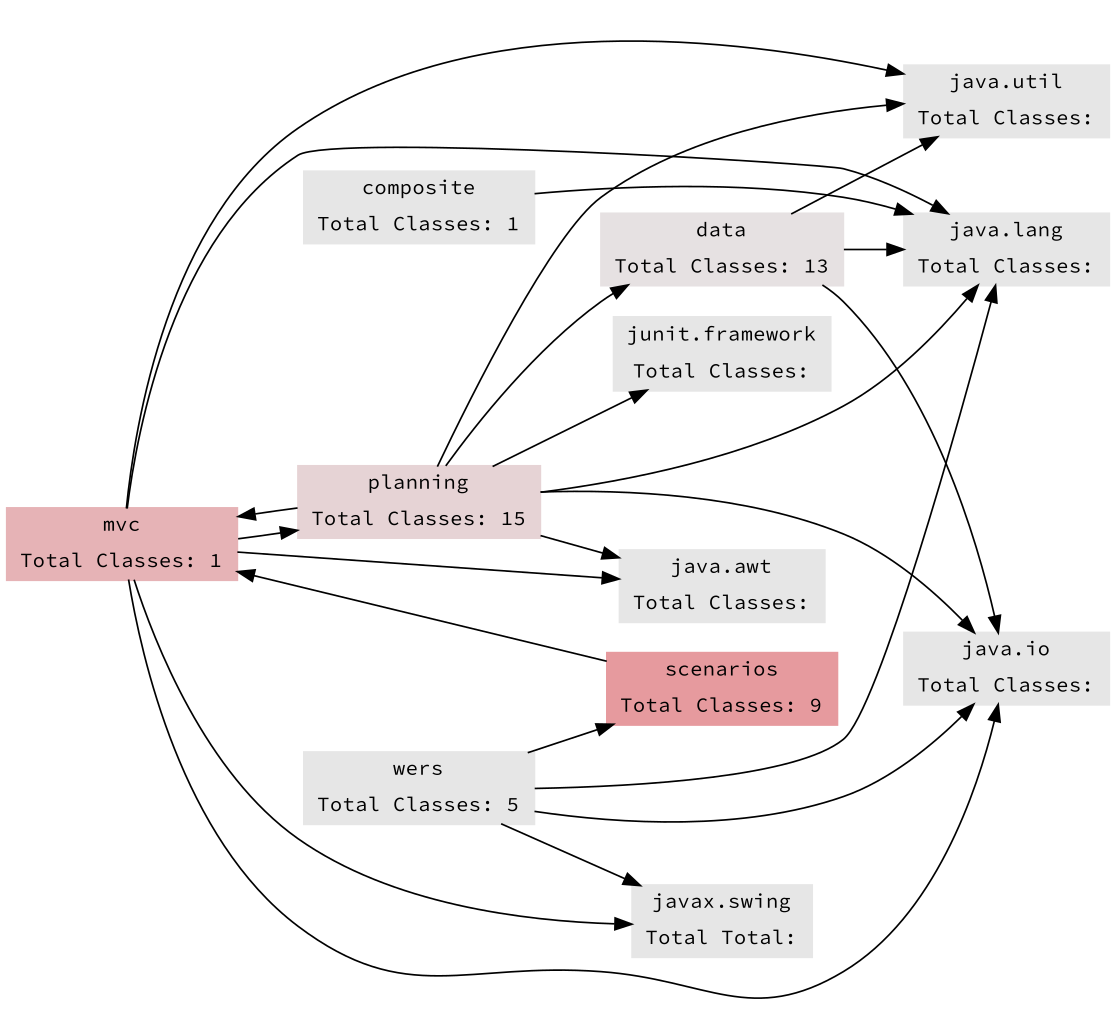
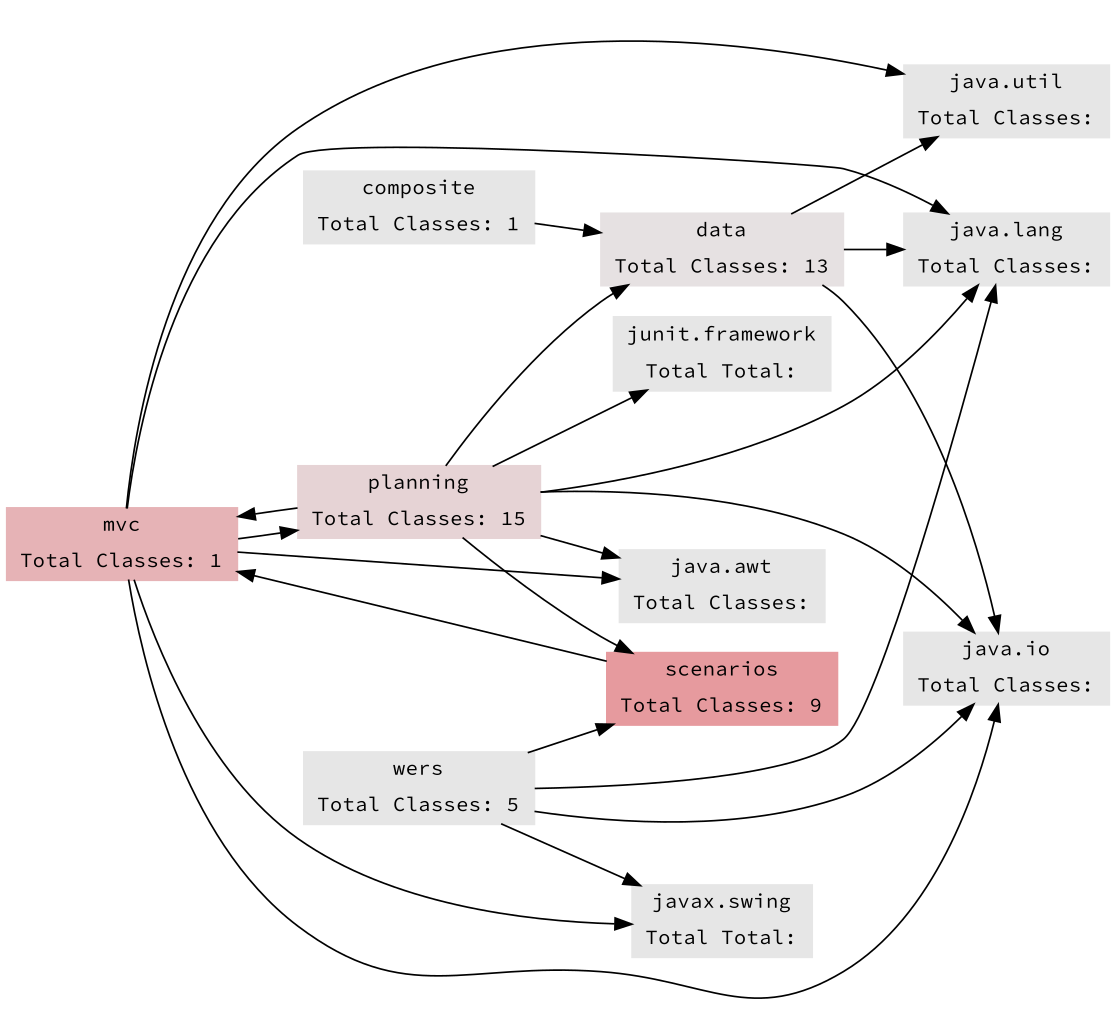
edge "composite" -> "java.lang": now "composite" -> "data"
edge "planning" -> "java.util": now "planning" -> "scenarios"
node "junit.framework": text "Total Classes:" -> "Total Total:"
